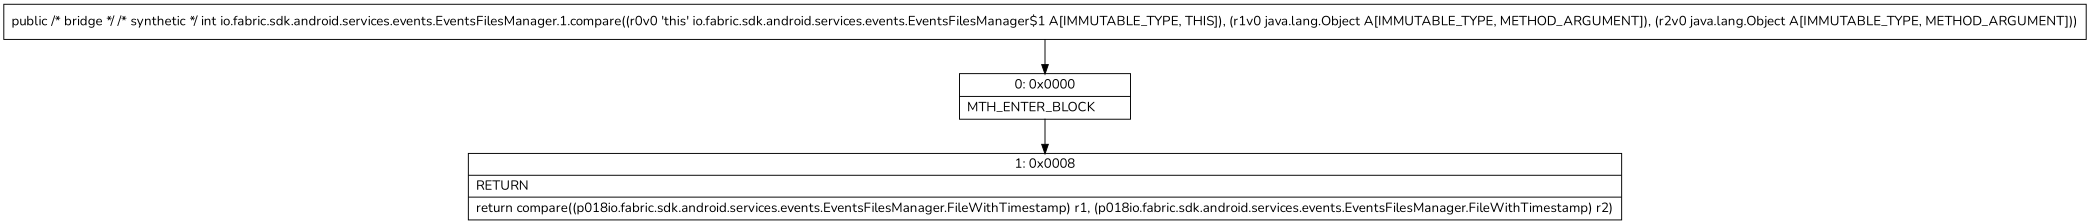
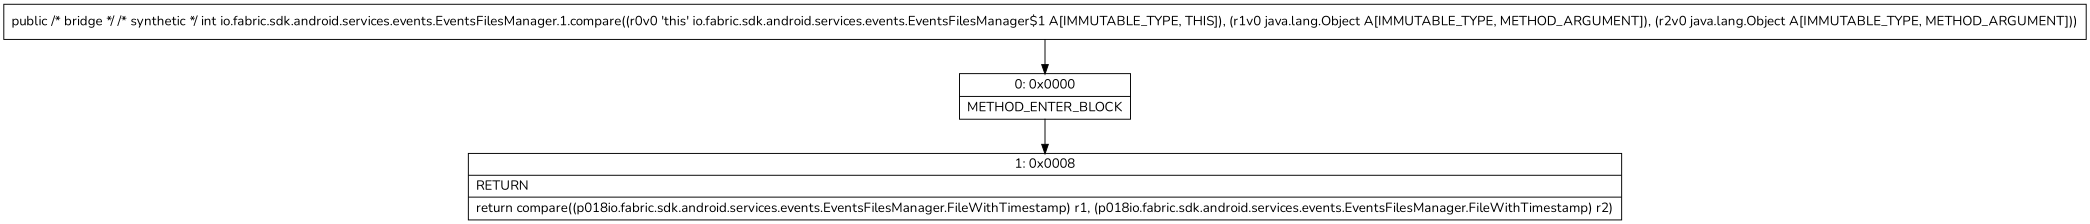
node "0: 0x0000": text "MTH_ENTER_BLOCK" -> "METHOD_ENTER_BLOCK"
